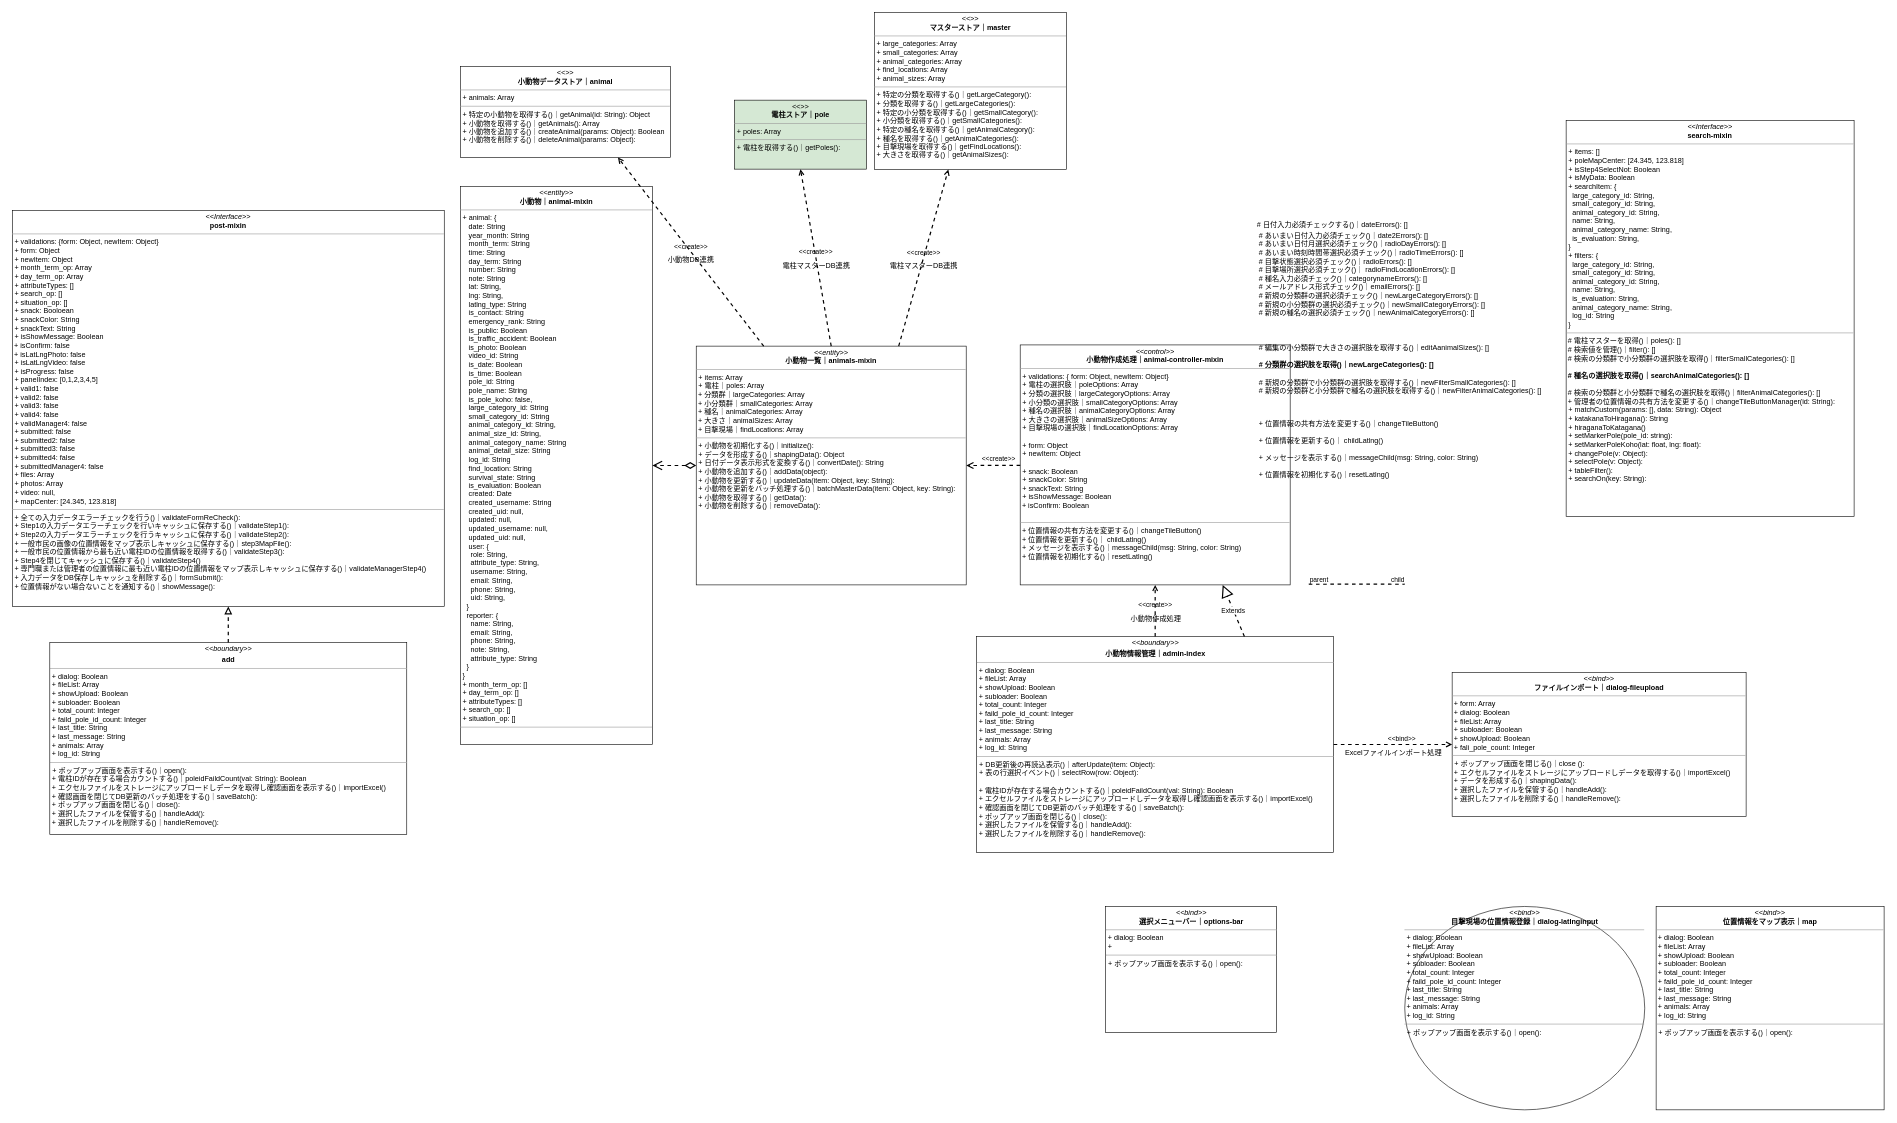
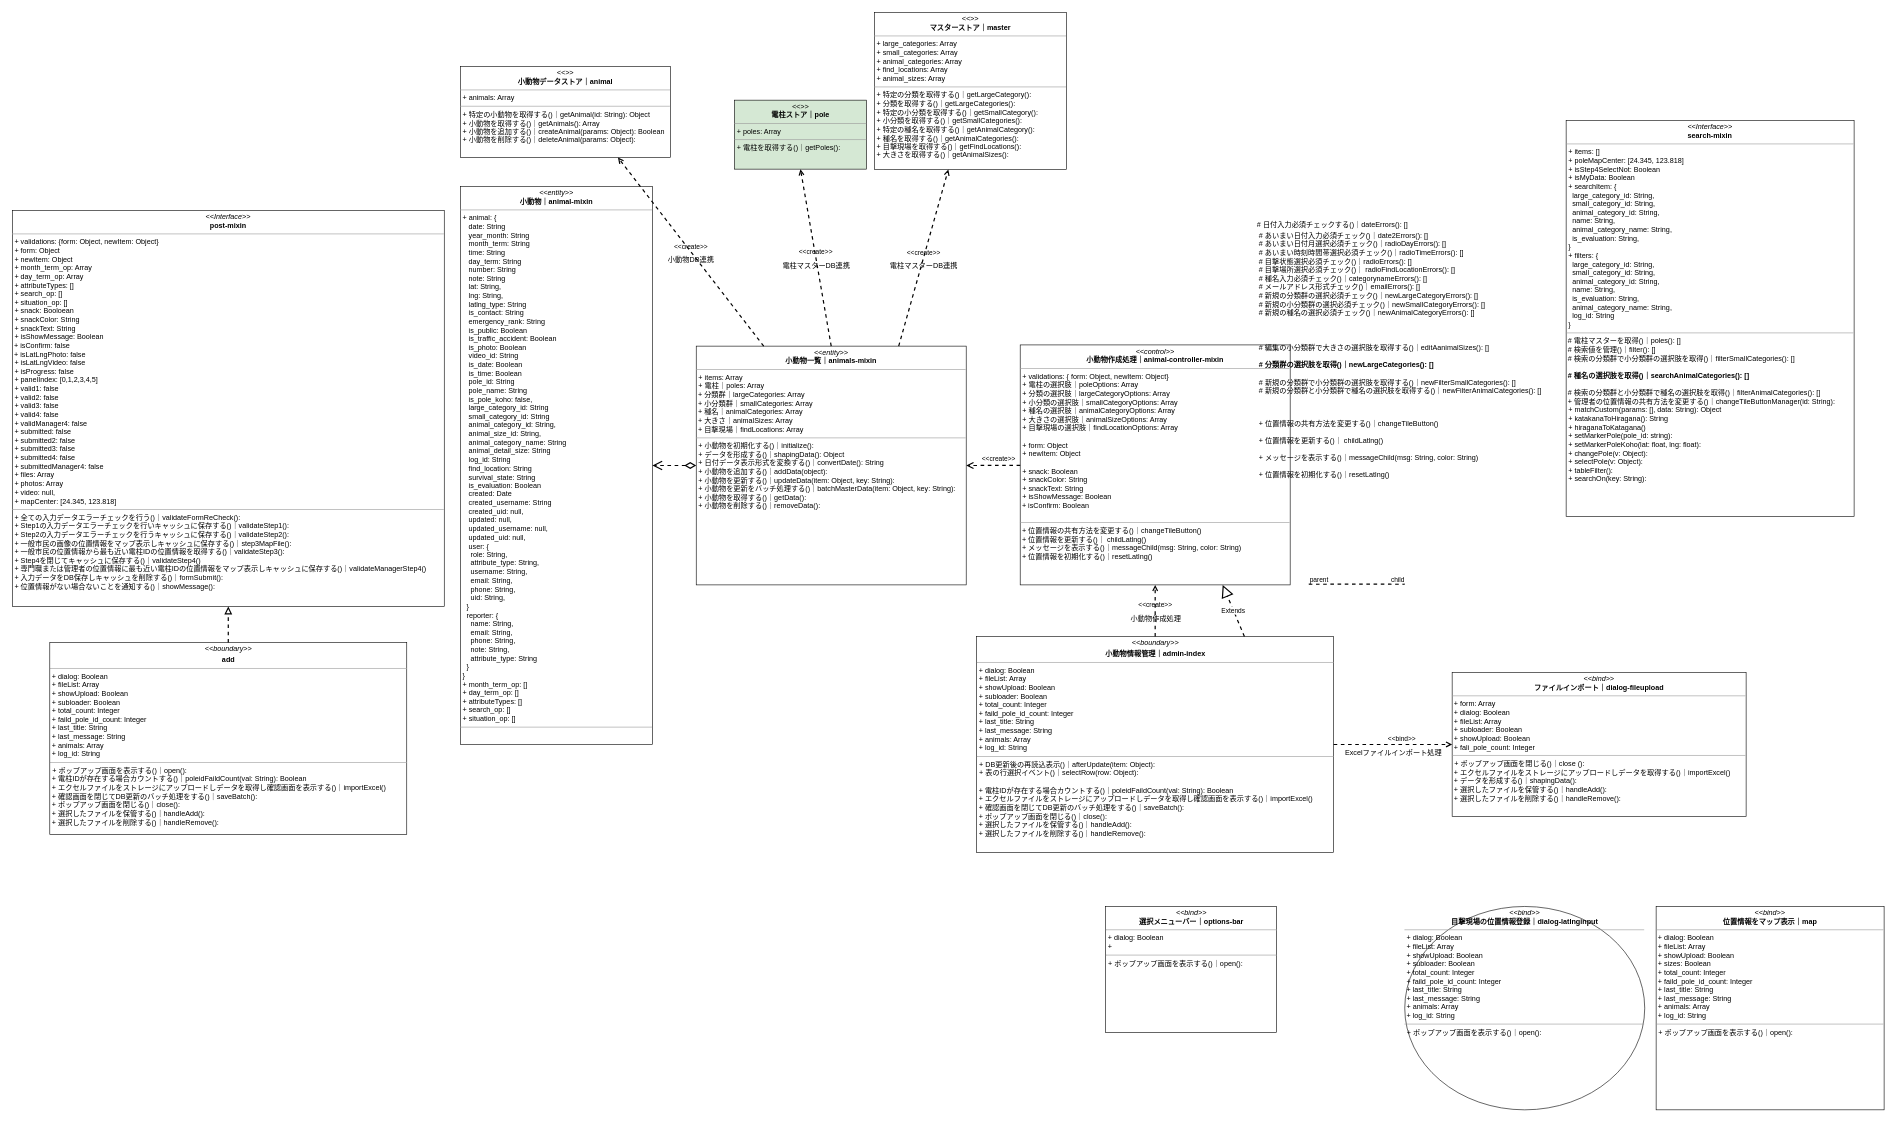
node "<<bind>> 位置情報をマップ表示｜map + dialog: Boolean + fileList: Array + showUpload: Boolean + subloader: Boolean + total_count: Integer + faild_pole_id_count: Integer + last_title: String + last_message: String + animals: Array + log_id: String + ポップアップ画面を表示する()｜open():": label "<<bind>> 位置情報をマップ表示｜map + dialog: Boolean + fileList: Array + showUpload: Boolean + subloader: Boolean + total_count: Integer + faild_pole_id_count: Integer + last_title: String + last_message: String + animals: Array + log_id: String + ポップアップ画面を表示する()｜open():" -> "<<bind>> 位置情報をマップ表示｜map + dialog: Boolean + fileList: Array + showUpload: Boolean + sizes: Boolean + total_count: Integer + faild_pole_id_count: Integer + last_title: String + last_message: String + animals: Array + log_id: String + ポップアップ画面を表示する()｜open():"
